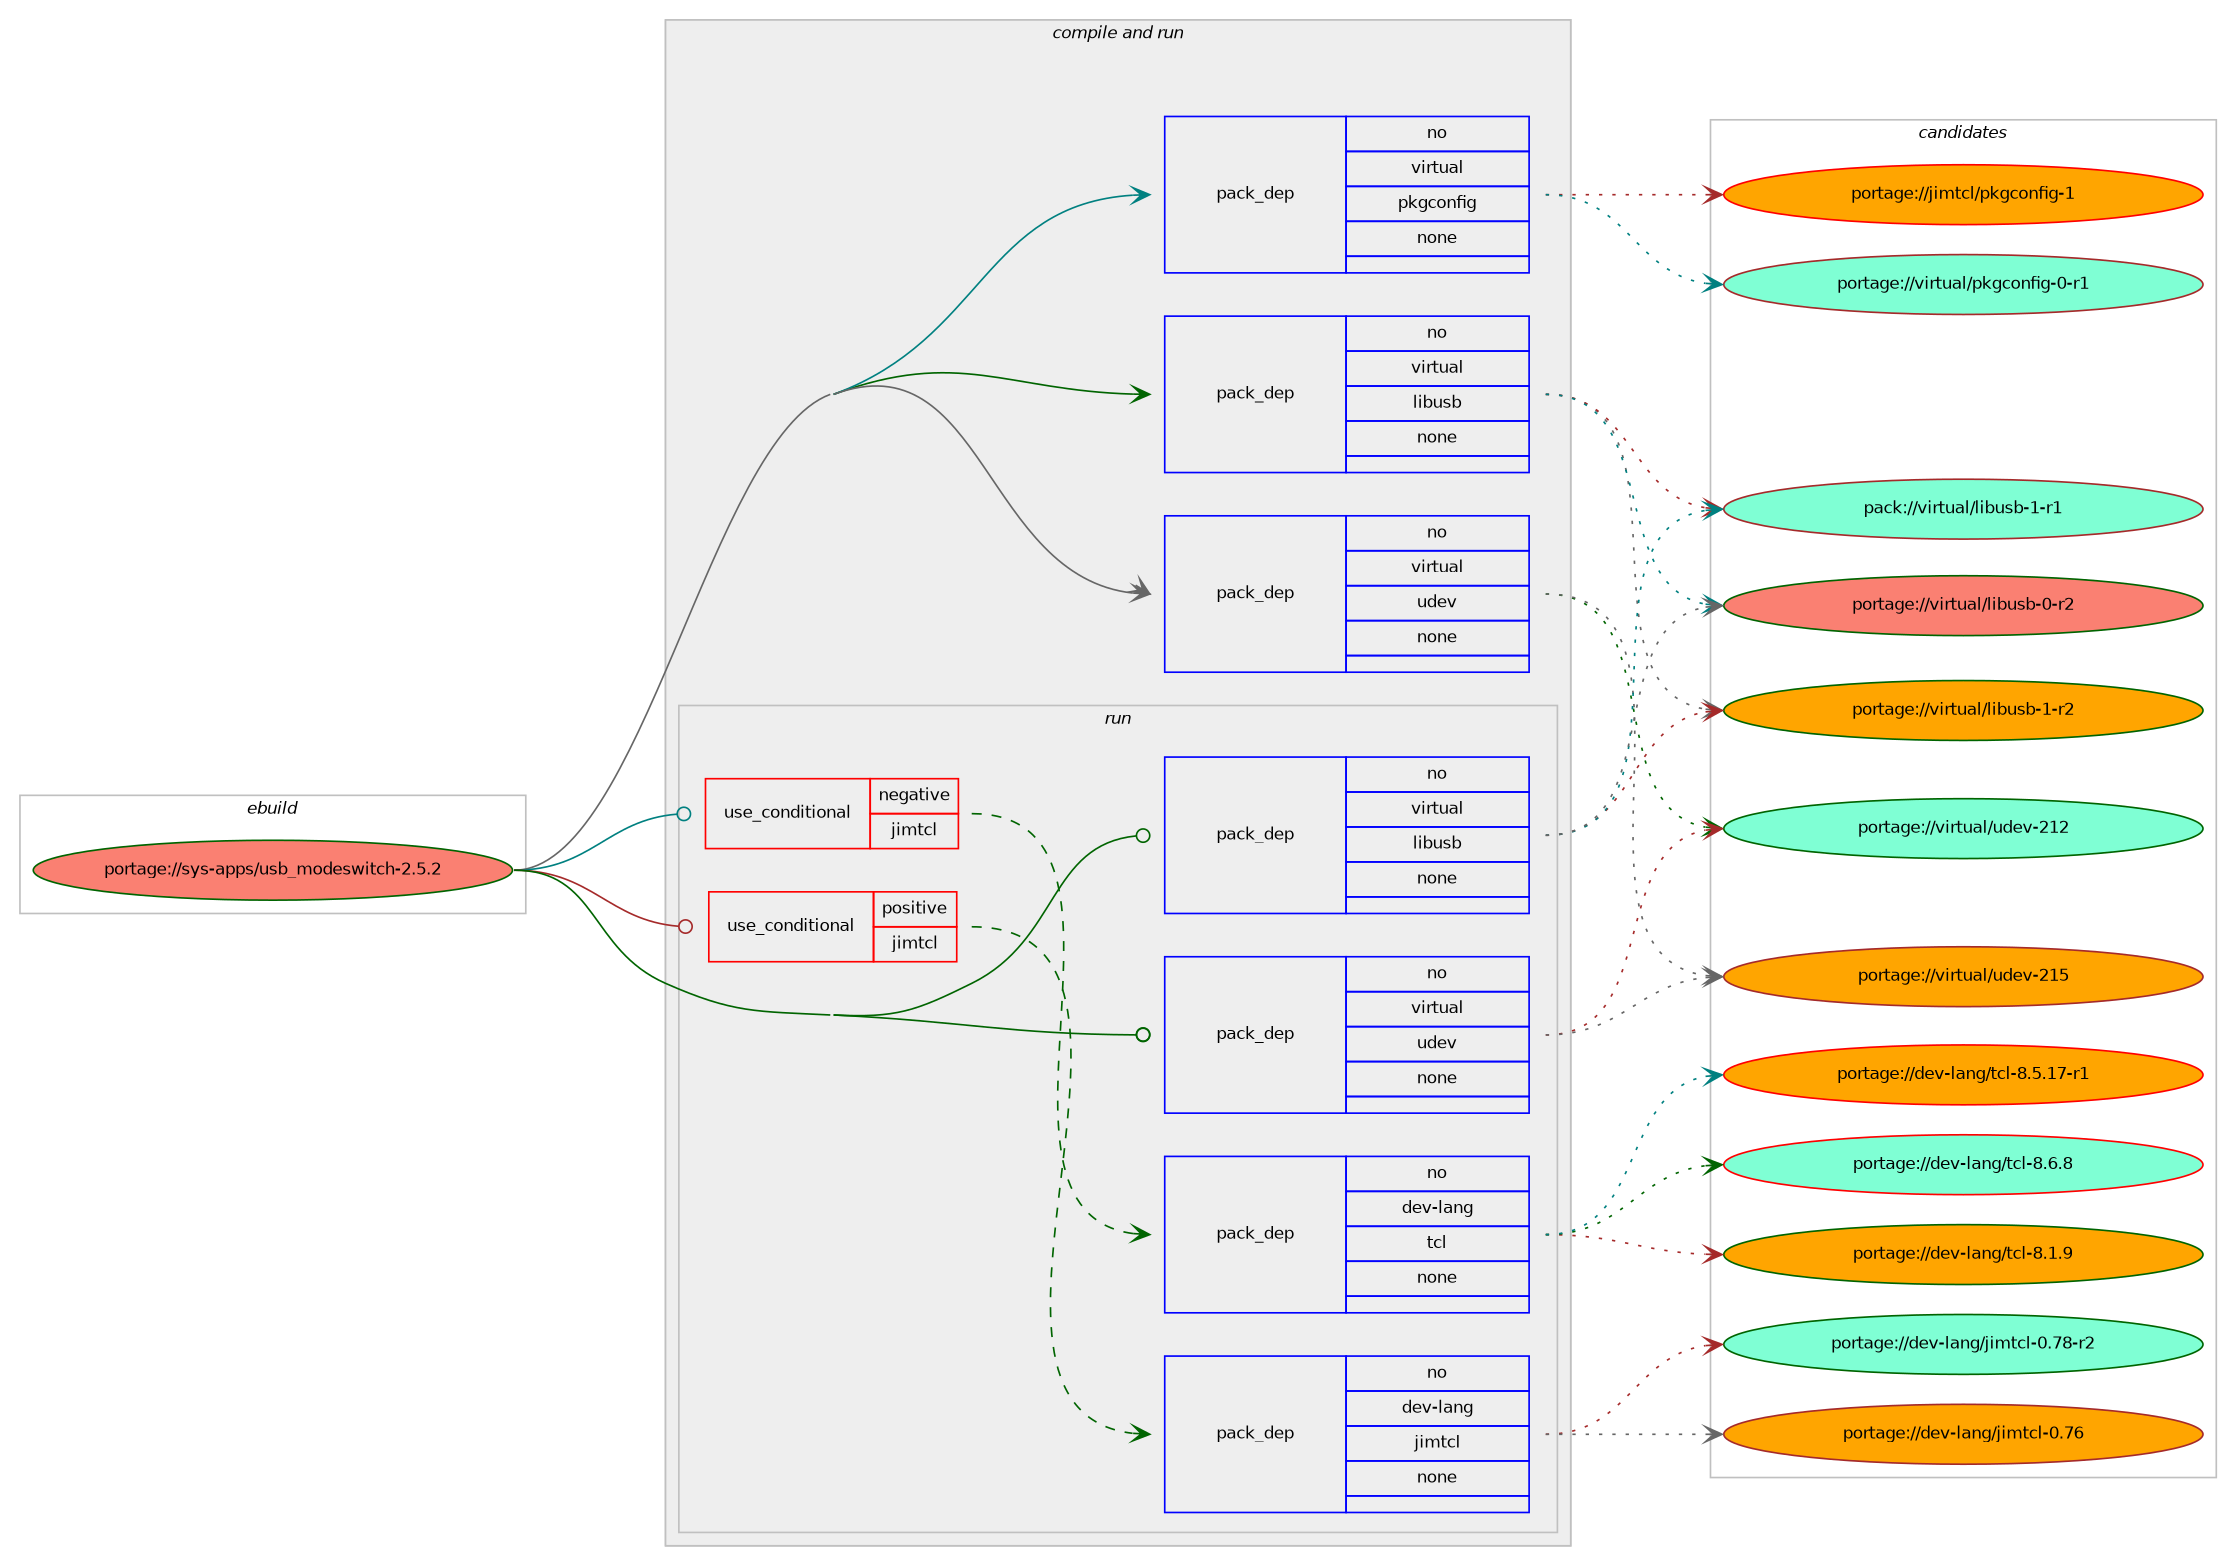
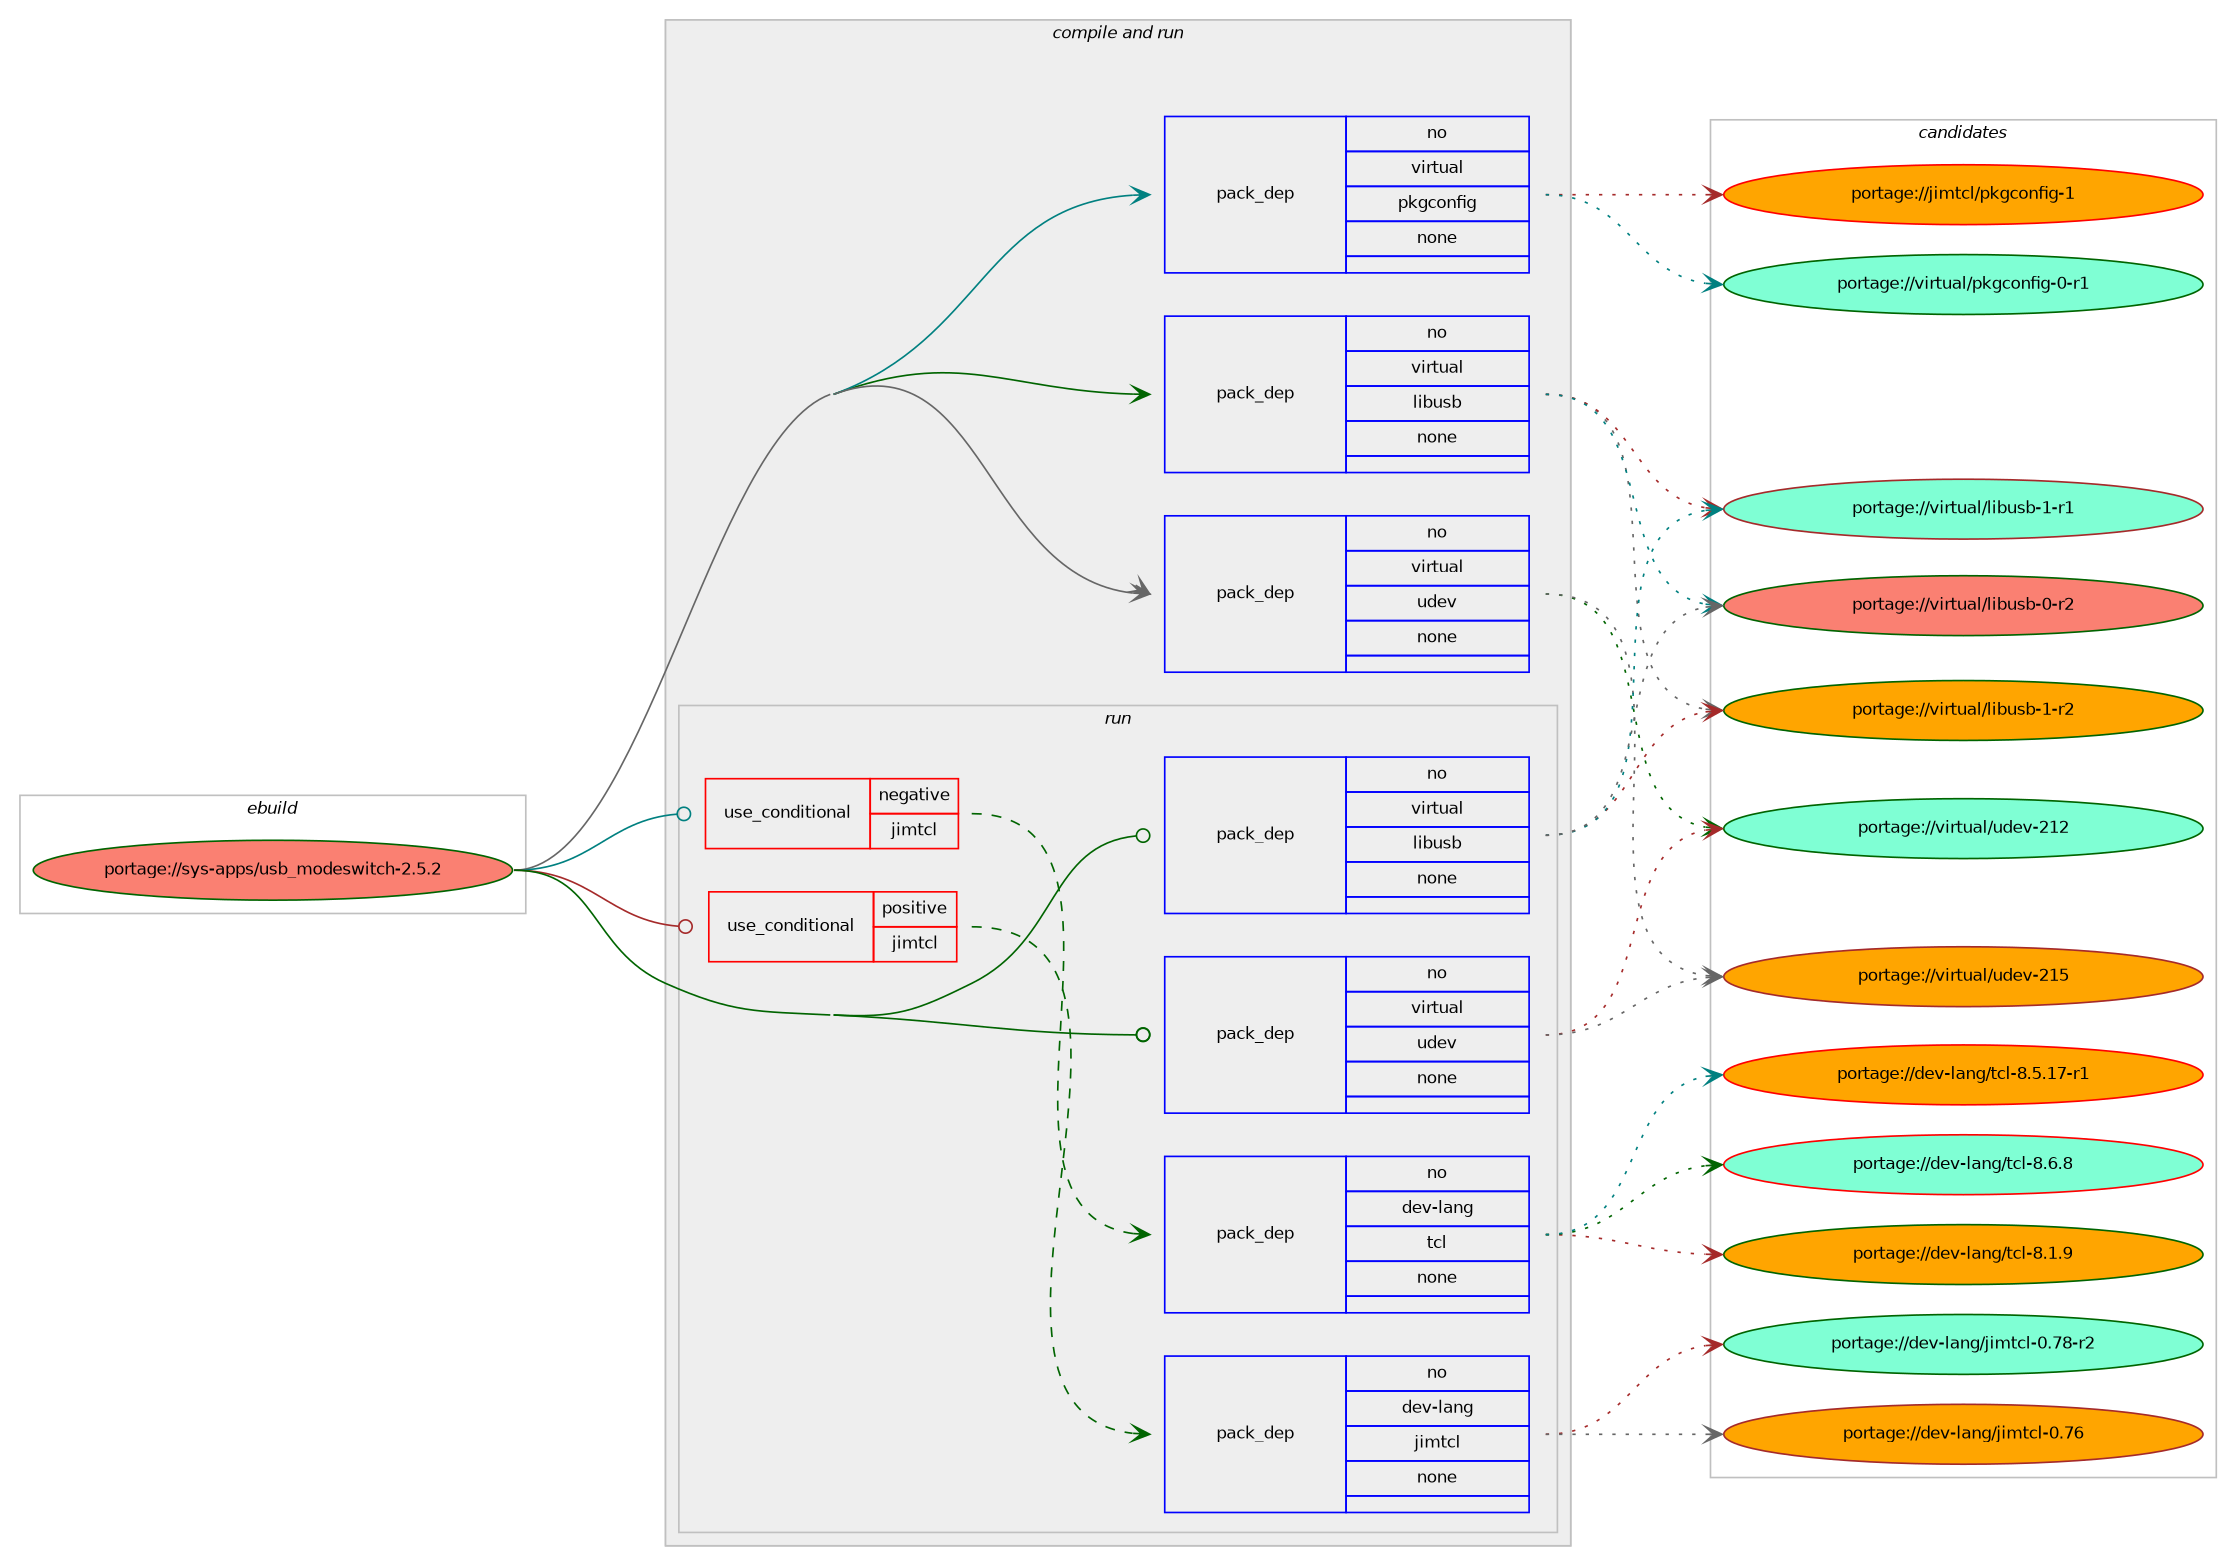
node "portage://virtual/pkgconfig-0-r1": color brown -> darkgreen
node "pack://virtual/libusb-1-r1": label "pack://virtual/libusb-1-r1" -> "portage://virtual/libusb-1-r1"
